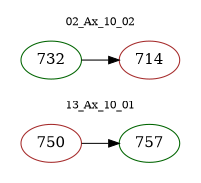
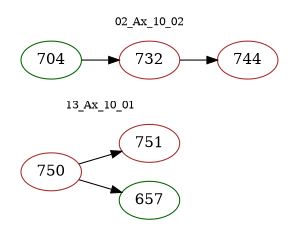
node "732": color darkgreen -> brown
node "704": added
node "714": label "714" -> "744"
node "751": added
node "757": label "757" -> "657"
